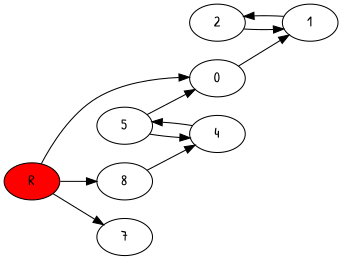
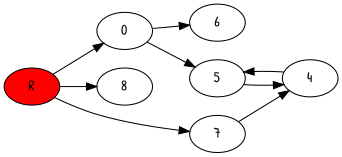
node "2": removed
node "1": label "1" -> "6"
edge "5" -> "0": reversed
edge "8" -> "4": now "7" -> "4"
